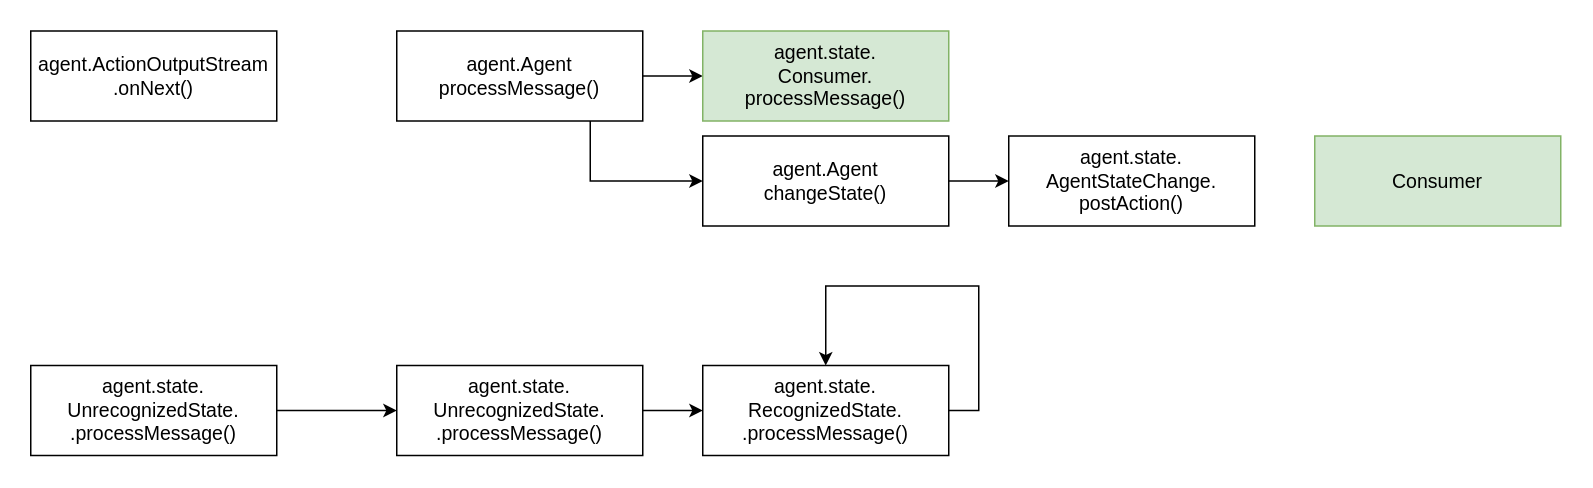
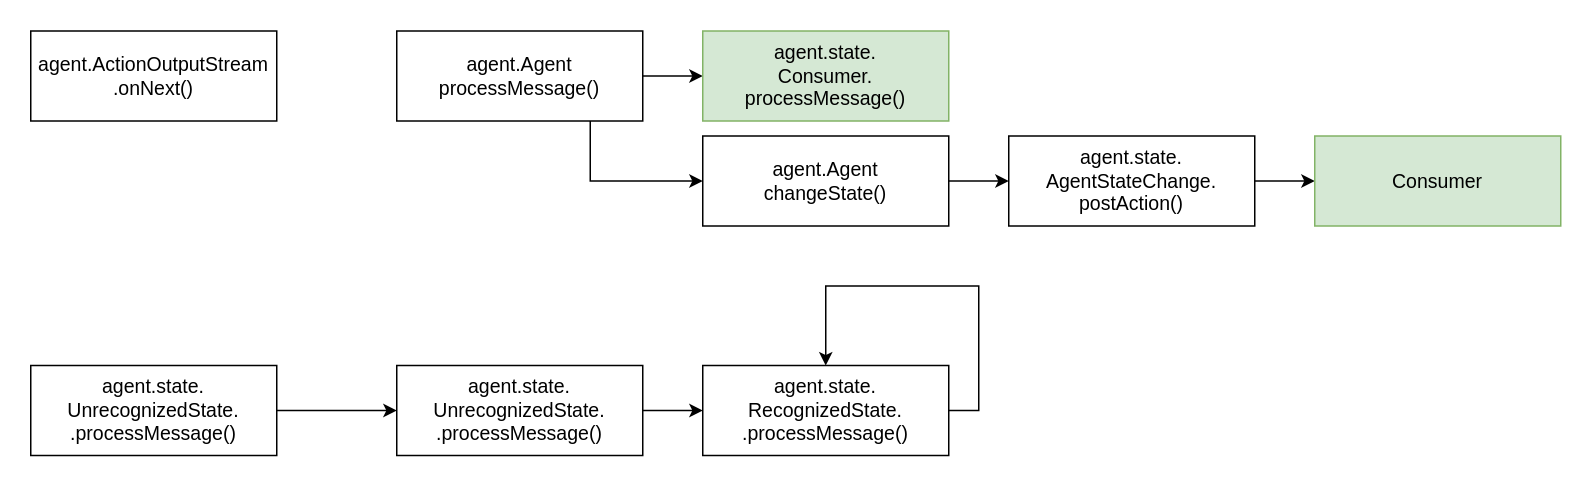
edge "agent.state. AgentStateChange. postAction()" -> "Consumer": added
